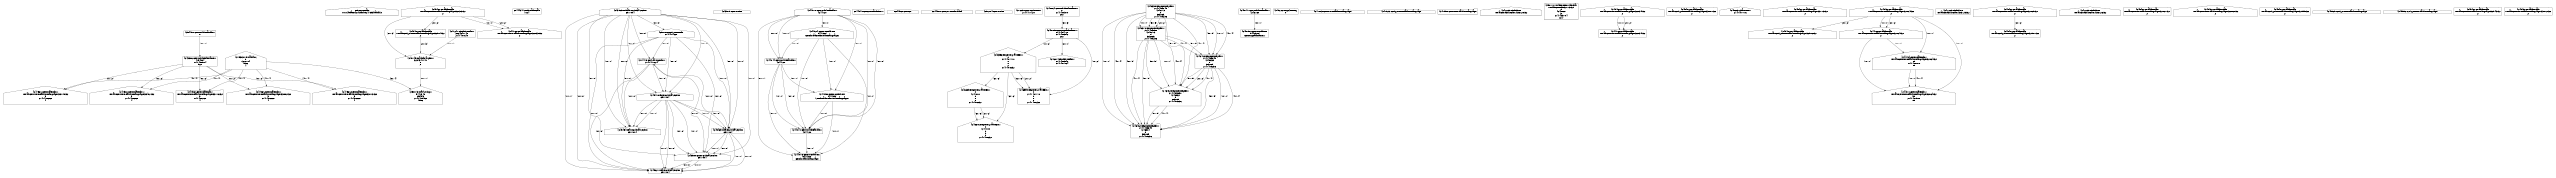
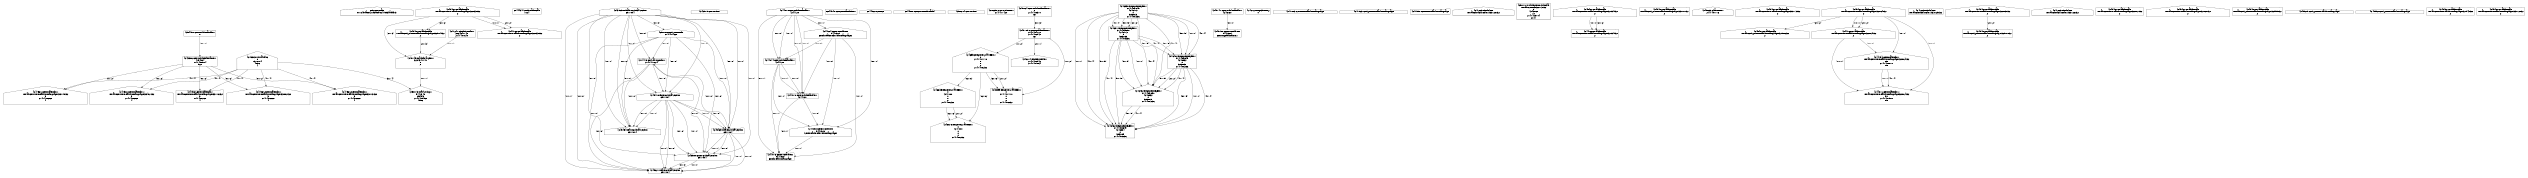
edge "4244050.GetProcAddress 9441320 SetThreadPreferredUILanguages" -> "4244070.GetModuleHandleW 4244120": reversed
